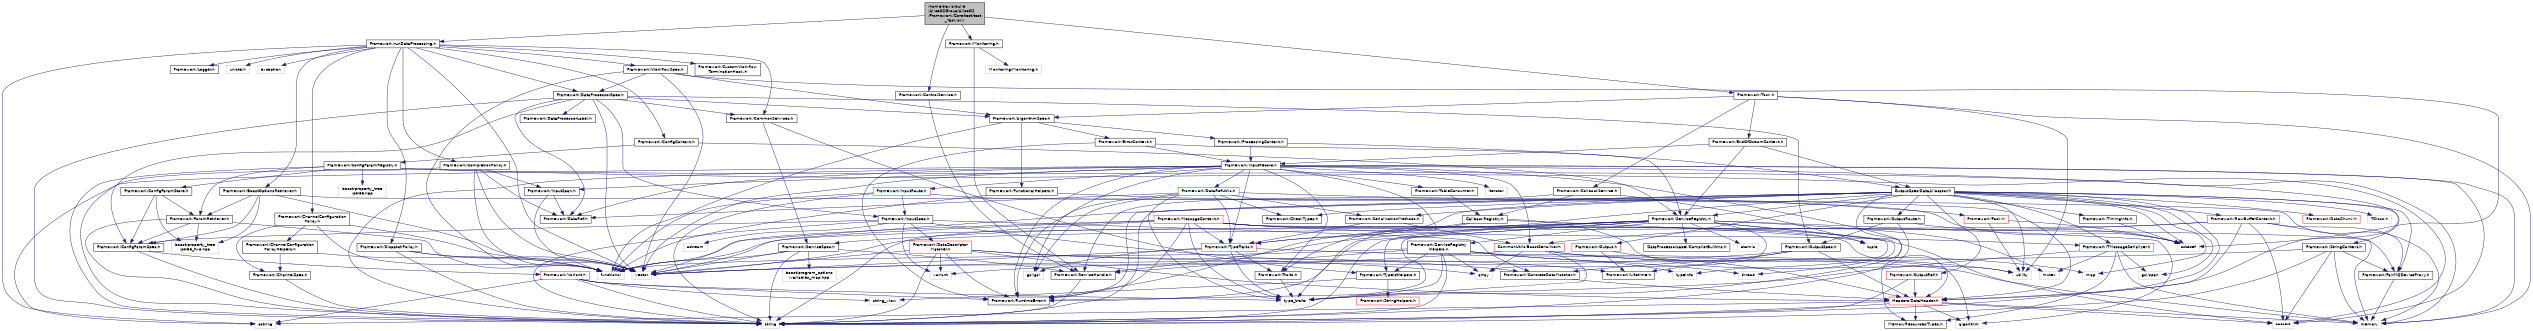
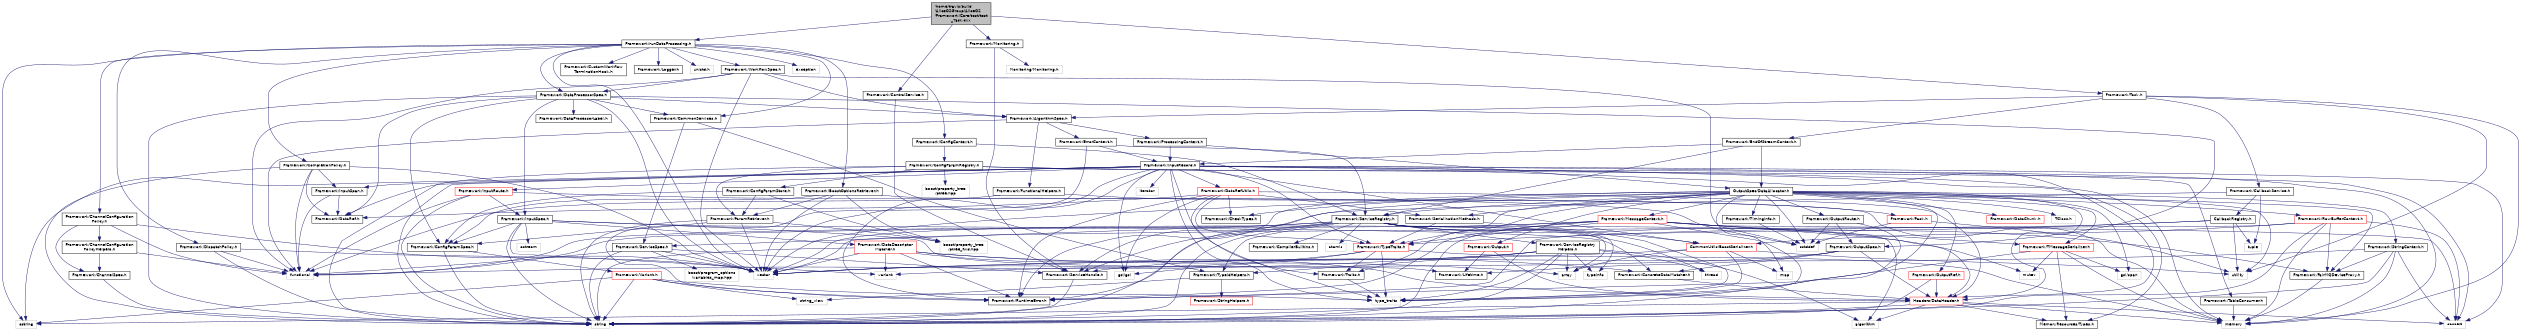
edge "OutputSpec/DataAllocator.h" -> "Framework/MessageContext.h": added
edge "Framework/TableConsumer.h" -> "CallbackRegistry.h": now "Framework/TableConsumer.h" -> "memory"
node "DataProcessorLabel/CompilerBuiltins.h": label "DataProcessorLabel/CompilerBuiltins.h" -> "Framework/CompilerBuiltins.h"
